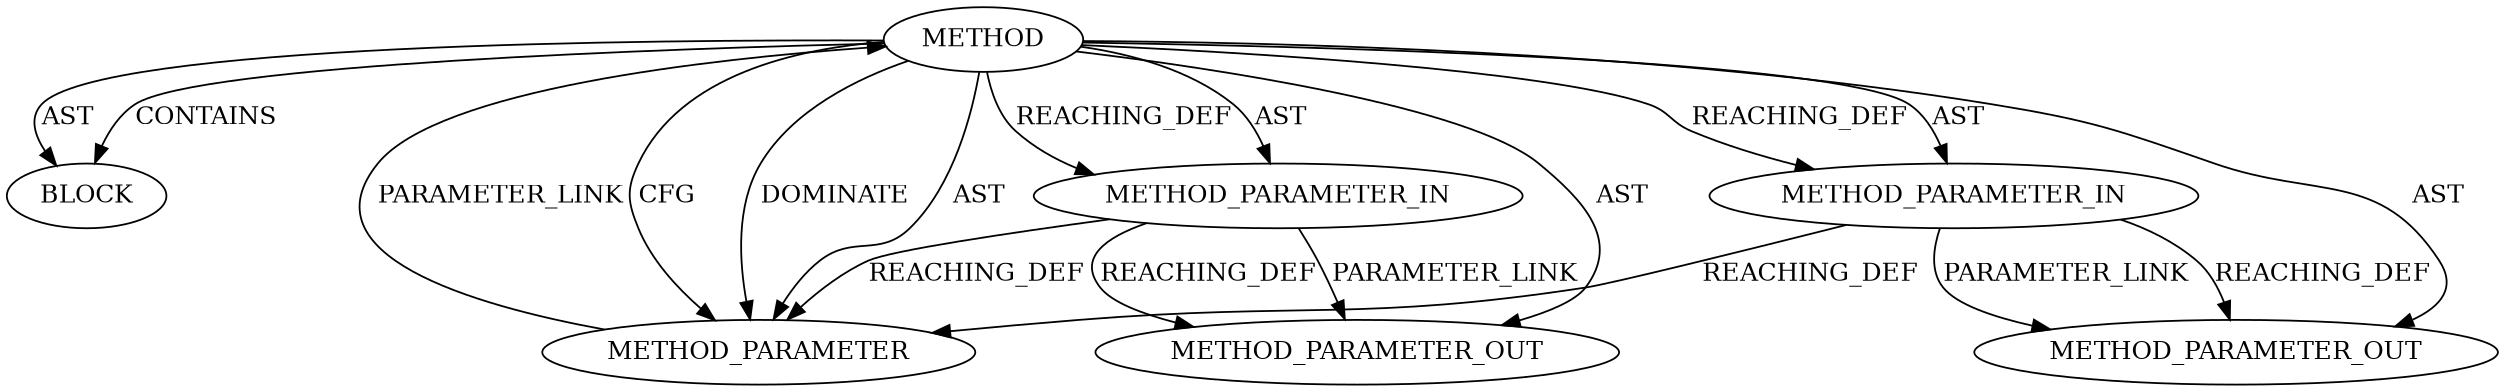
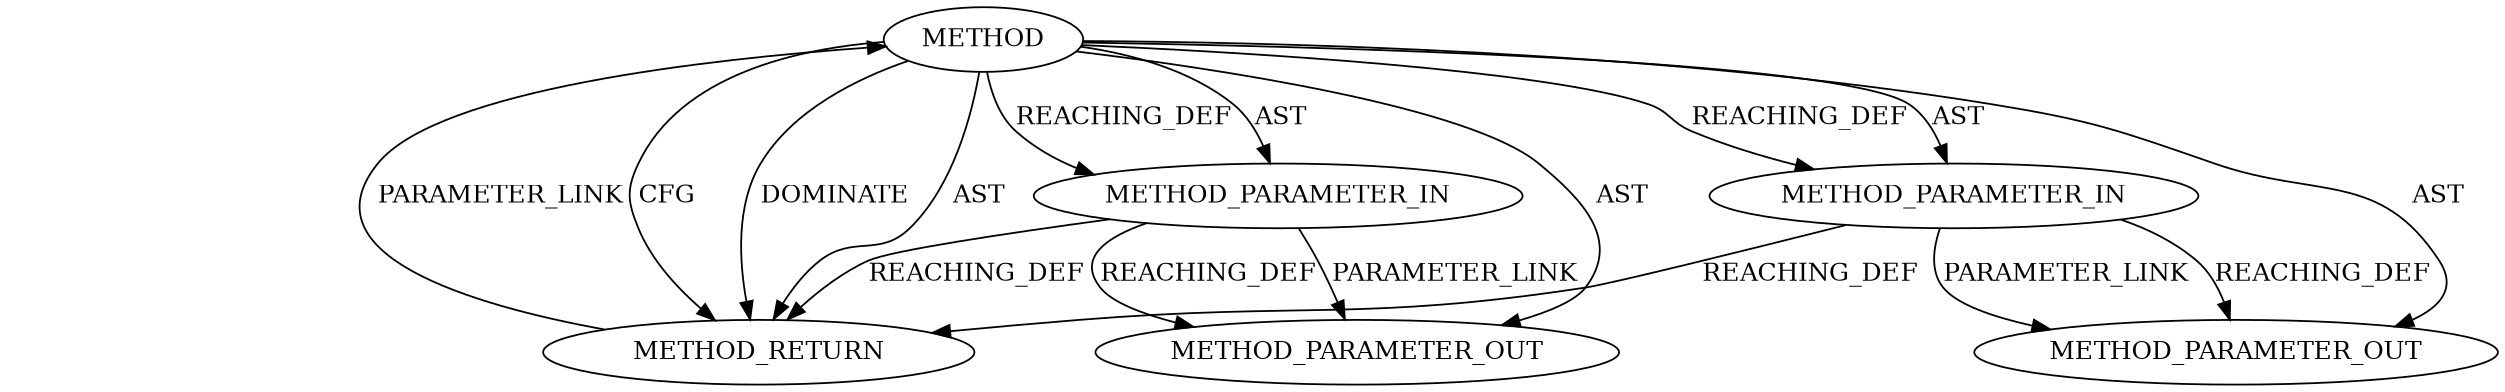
node "BLOCK": removed
node "METHOD_PARAMETER": label "METHOD_PARAMETER" -> "METHOD_RETURN"
